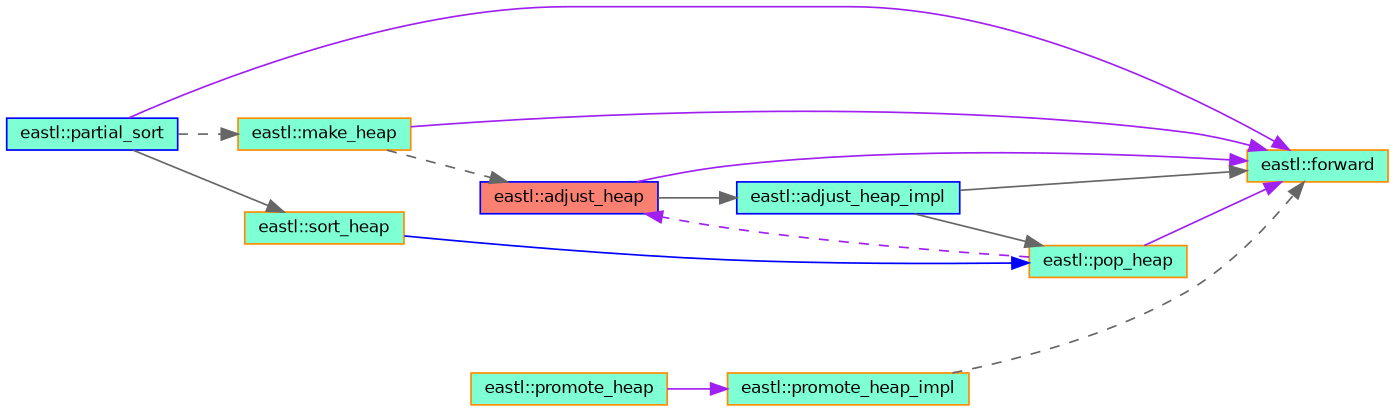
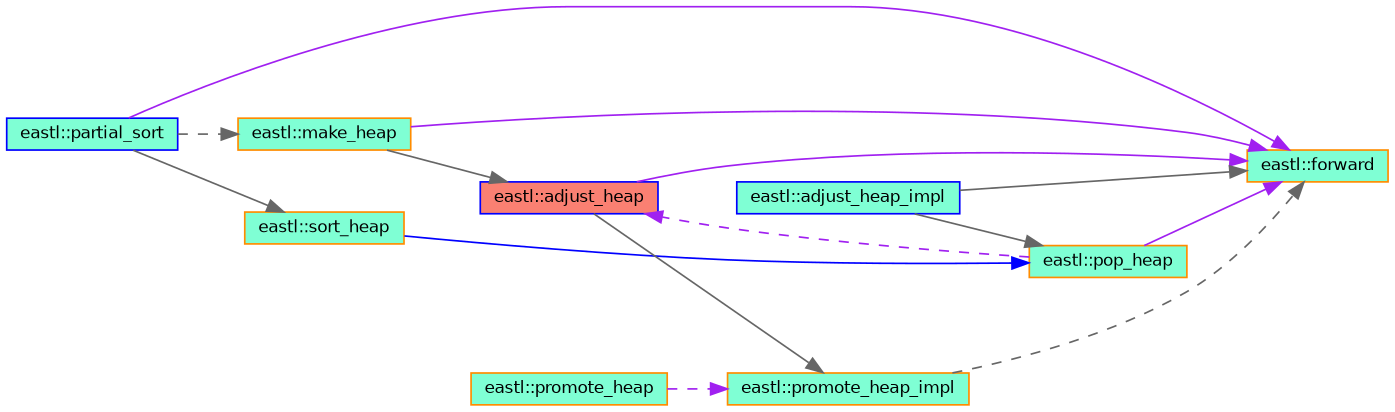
edge "eastl::make_heap" -> "eastl::adjust_heap": style dashed -> solid
edge "eastl::adjust_heap" -> "eastl::adjust_heap_impl": now "eastl::adjust_heap" -> "eastl::promote_heap_impl"
edge "eastl::promote_heap" -> "eastl::promote_heap_impl": style solid -> dashed
